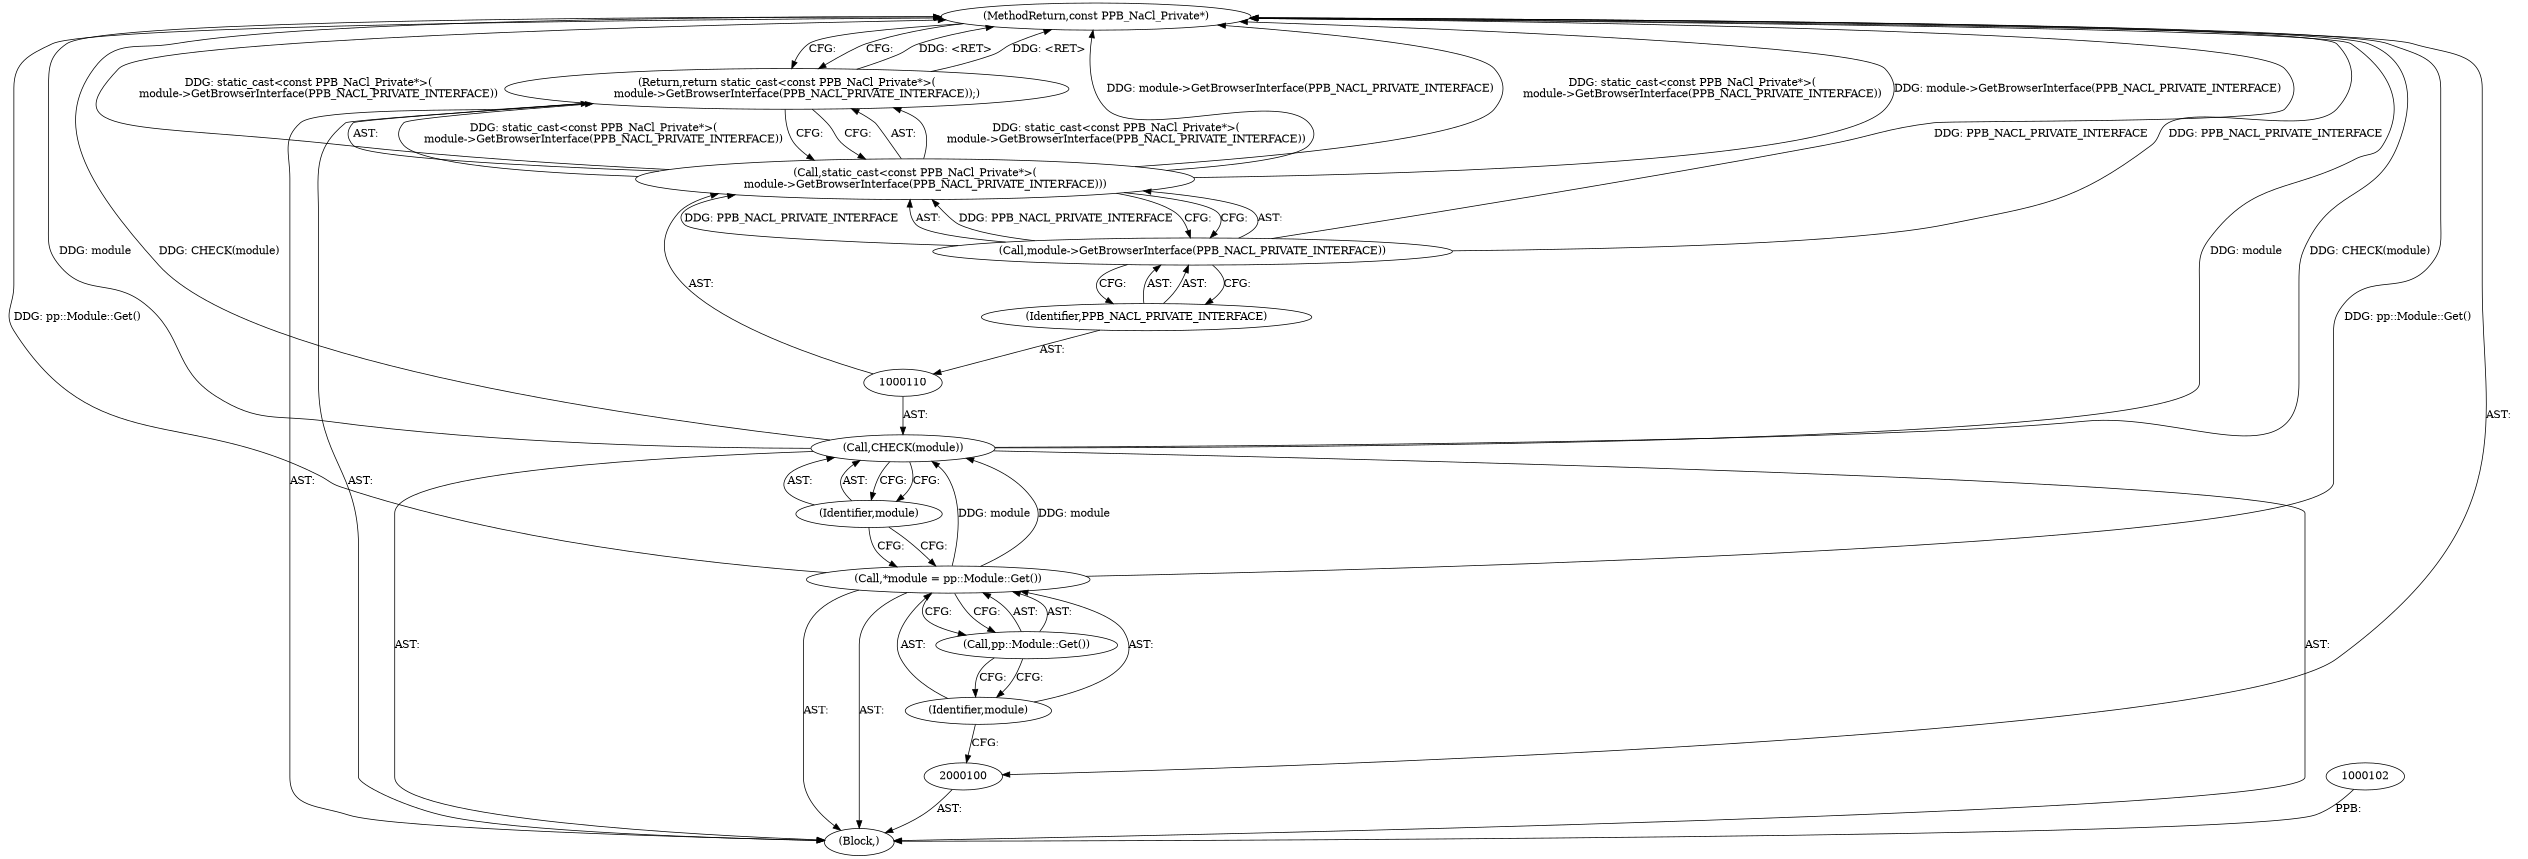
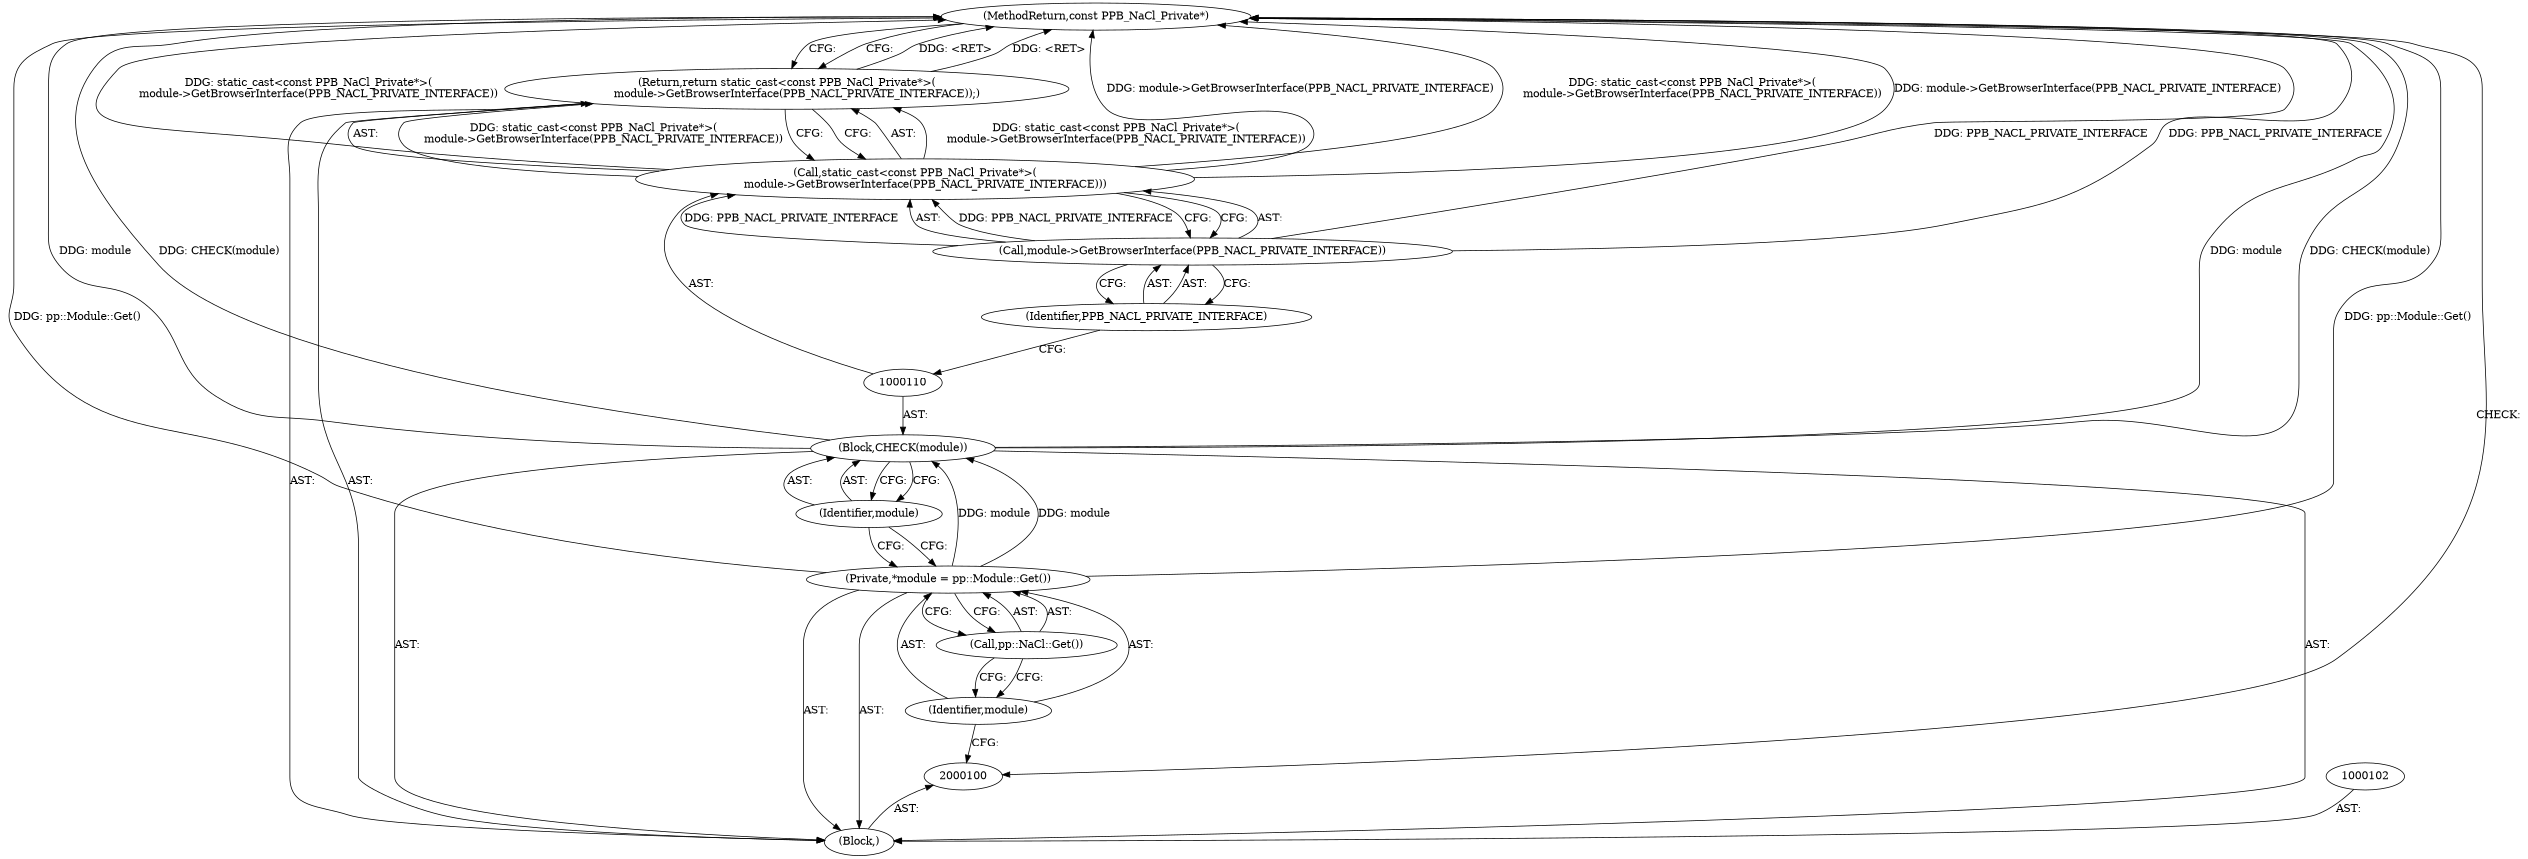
edge "(Identifier,PPB_NACL_PRIVATE_INTERFACE)" -> "1000110": label "AST: " -> "CFG: "
edge "(MethodReturn,const PPB_NaCl_Private*)" -> "2000100": label "AST: " -> "CHECK: "
node "(Call,CHECK(module))": label "(Call,CHECK(module))" -> "(Block,CHECK(module))"
node "(Call,*module = pp::Module::Get())": label "(Call,*module = pp::Module::Get())" -> "(Private,*module = pp::Module::Get())"
node "(Call,pp::Module::Get())": label "(Call,pp::Module::Get())" -> "(Call,pp::NaCl::Get())"
edge "1000102" -> "(Block,)": label "PPB: " -> "AST: "
edge "2000100" -> "(Block,)": reversed
